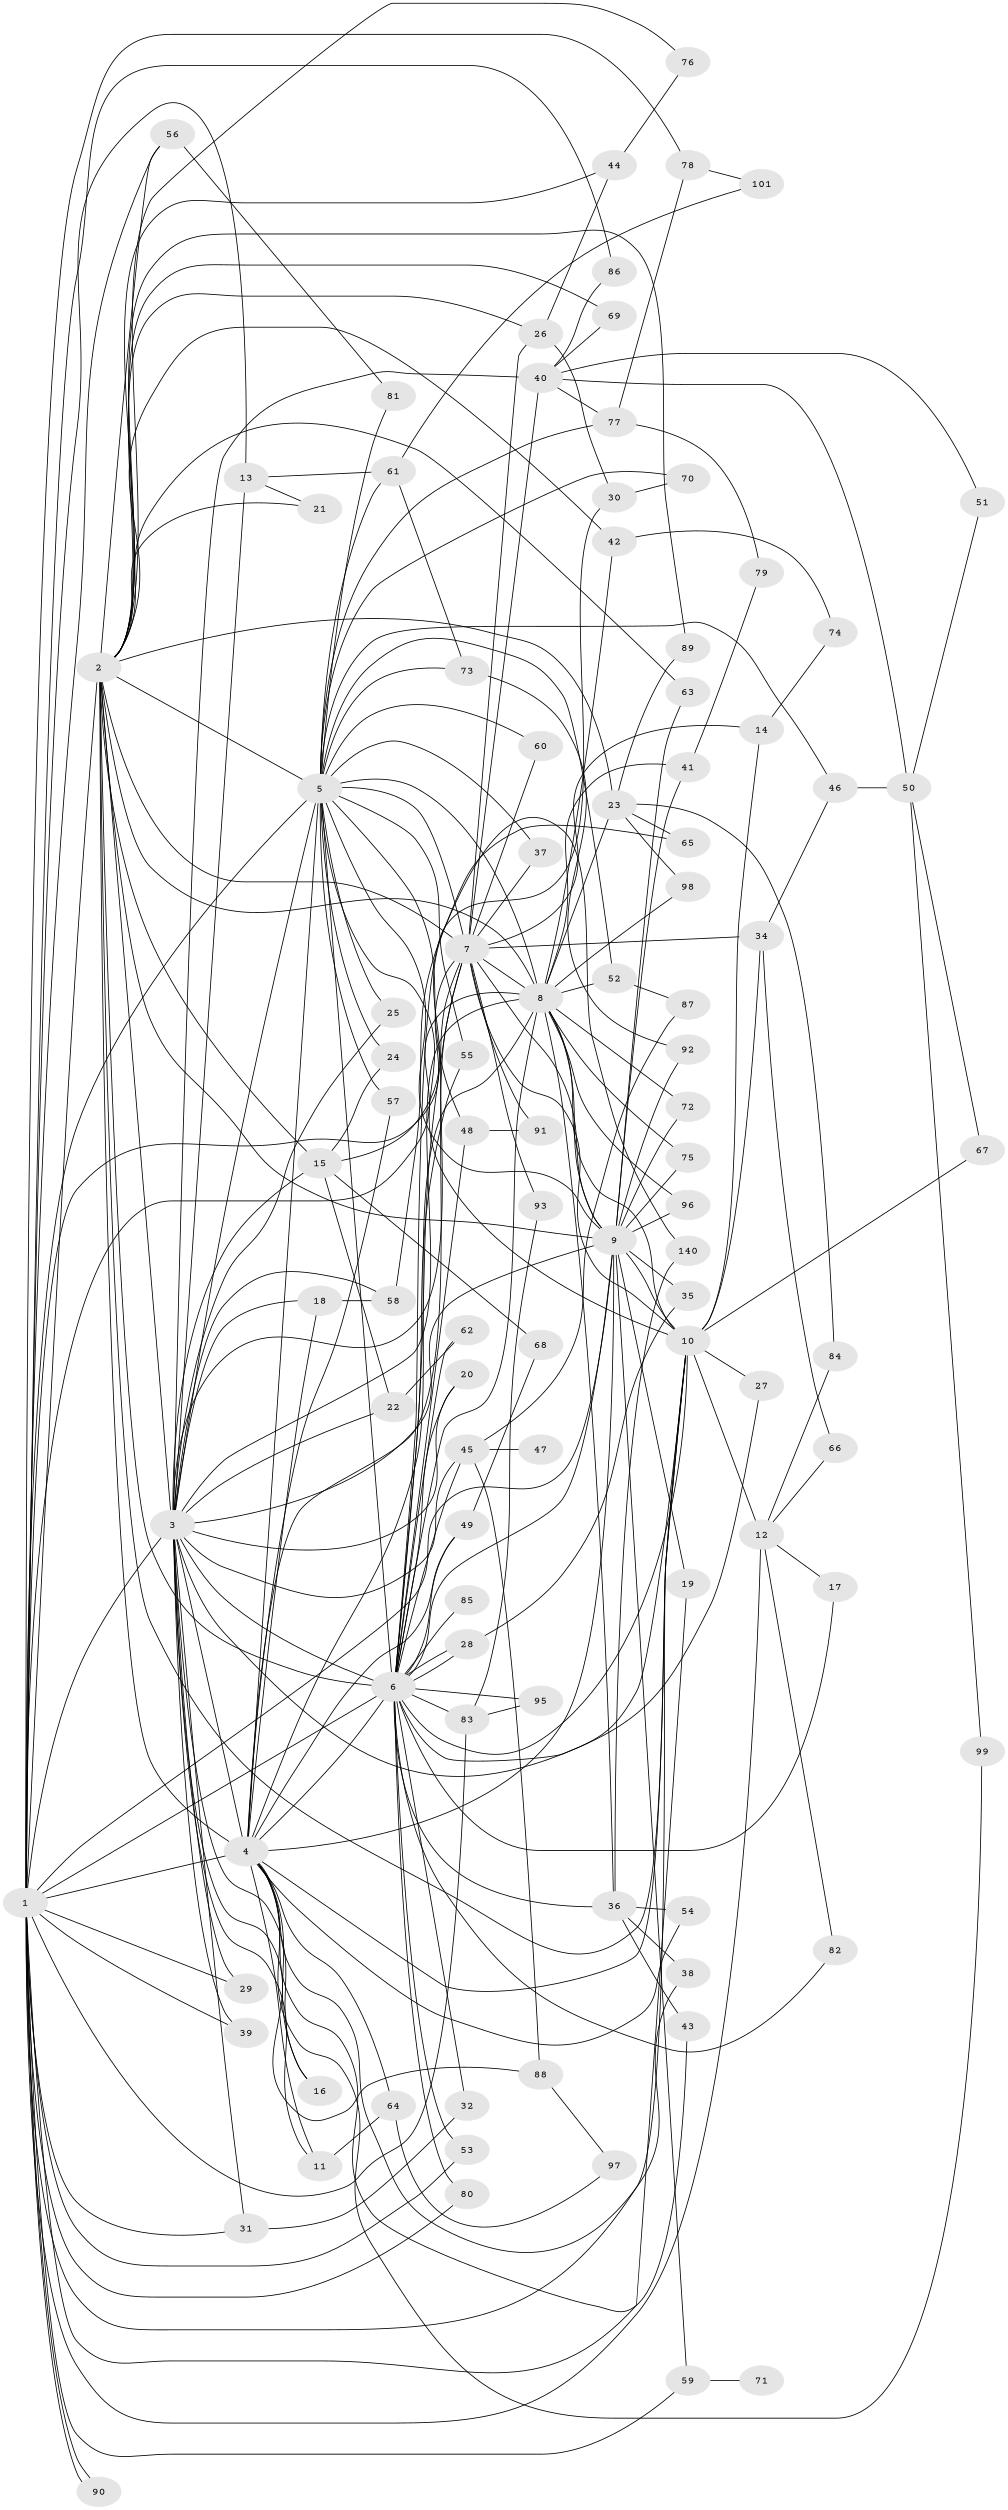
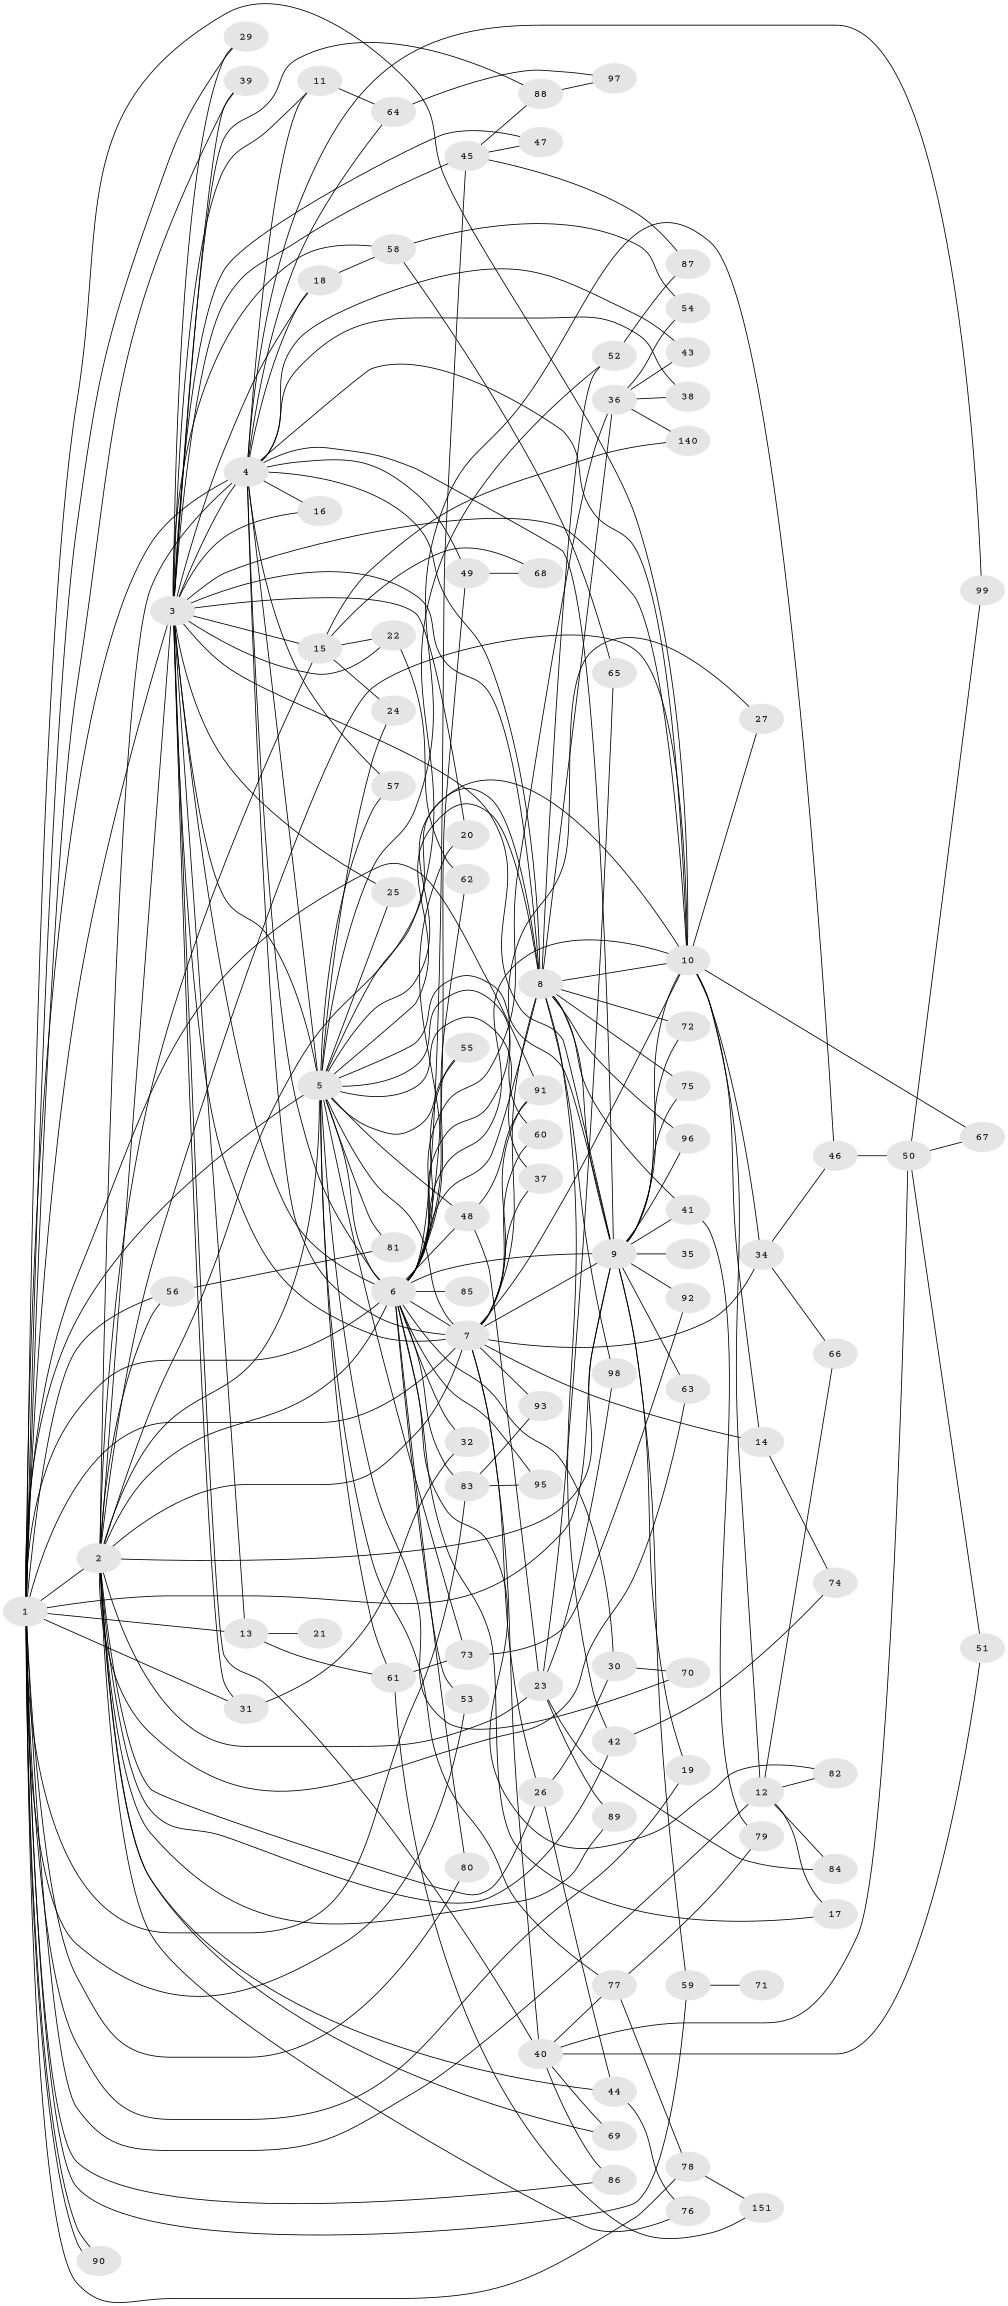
node "101": label "101" -> "151"
edge "47" -- "3": added
edge "21" -- "2": removed
edge "23" -- "8": now "23" -- "48"
edge "8" -- "1": now "91" -- "1"
node "28": removed
edge "4" -- "54": now "58" -- "54"
